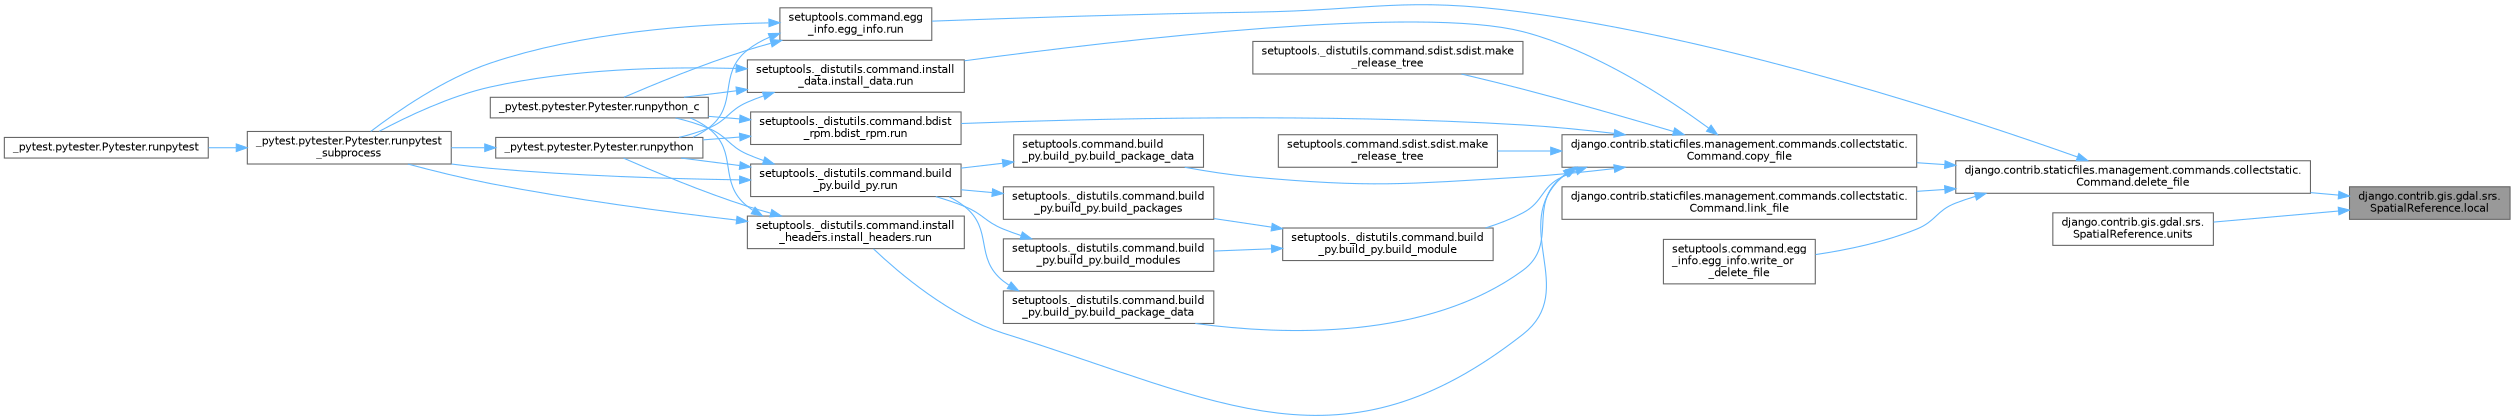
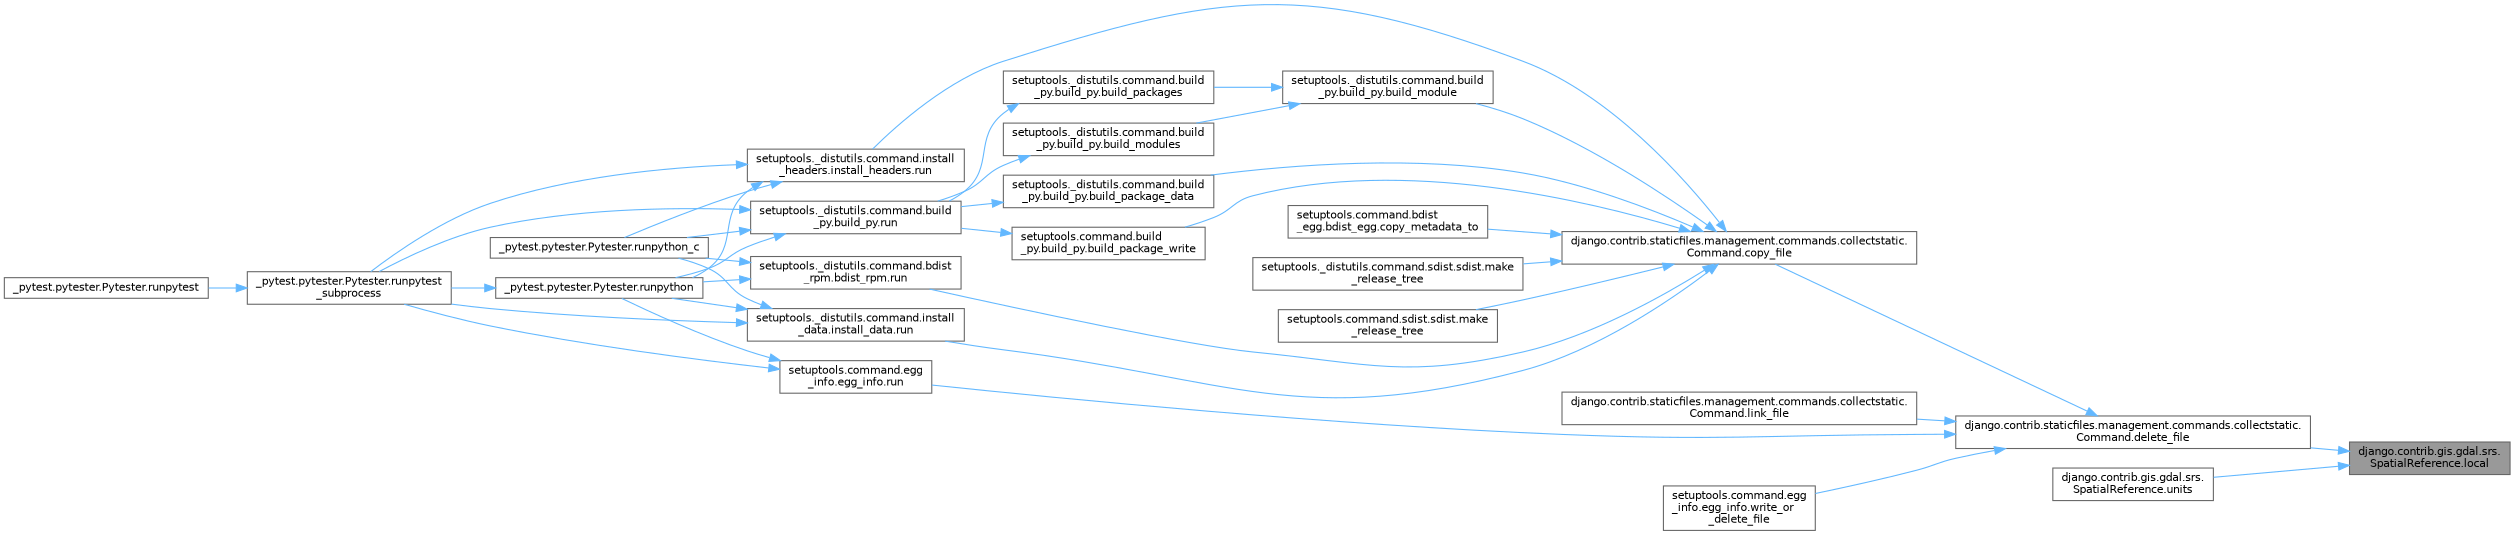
edge "_pytest.pytester.Pytester.runpython_c" -> "setuptools.command.egg _info.egg_info.run": removed
node "setuptools.command.build _py.build_py.build_package_data": label "setuptools.command.build _py.build_py.build_package_data" -> "setuptools.command.build _py.build_py.build_package_write"
node "setuptools.command.bdist _egg.bdist_egg.copy_metadata_to": added
